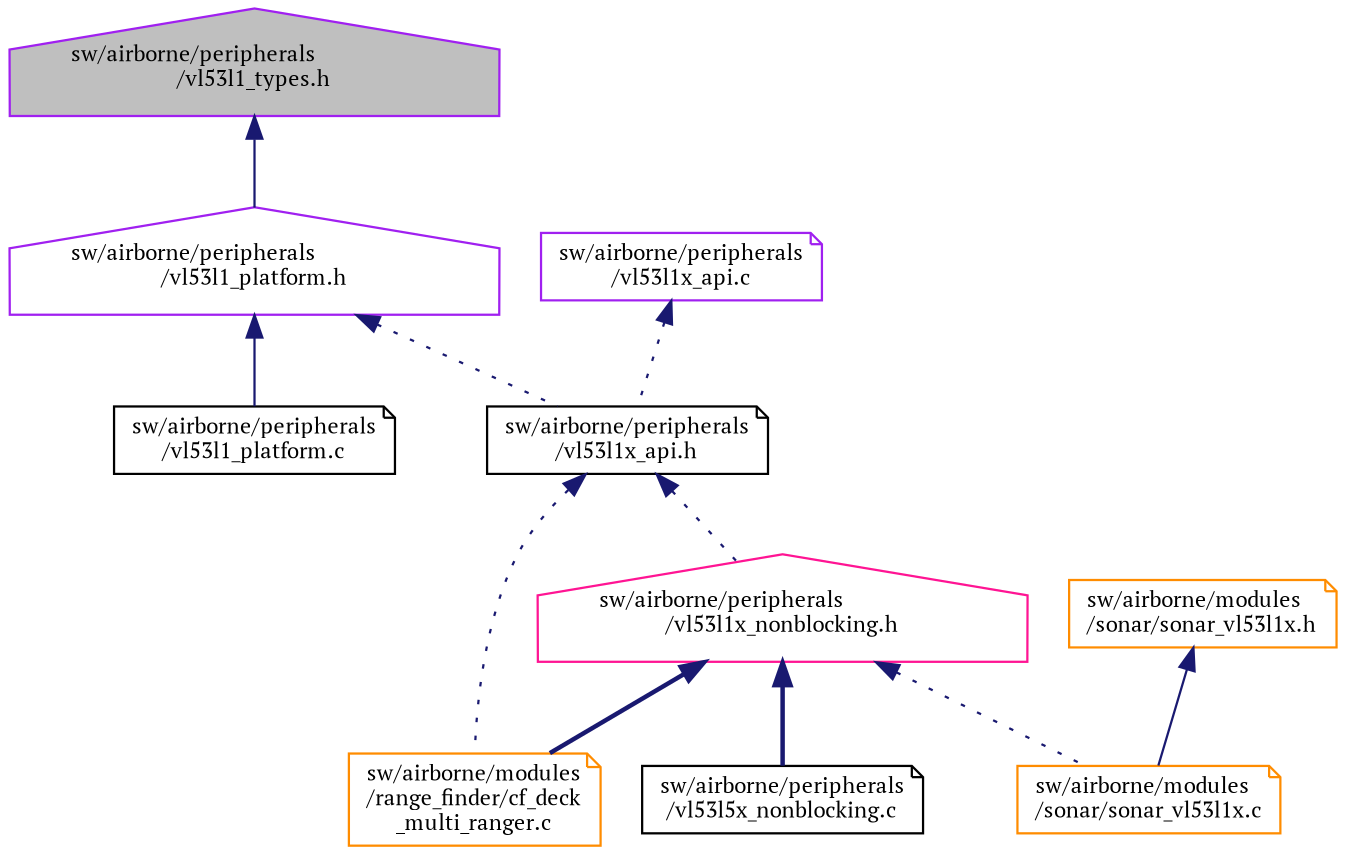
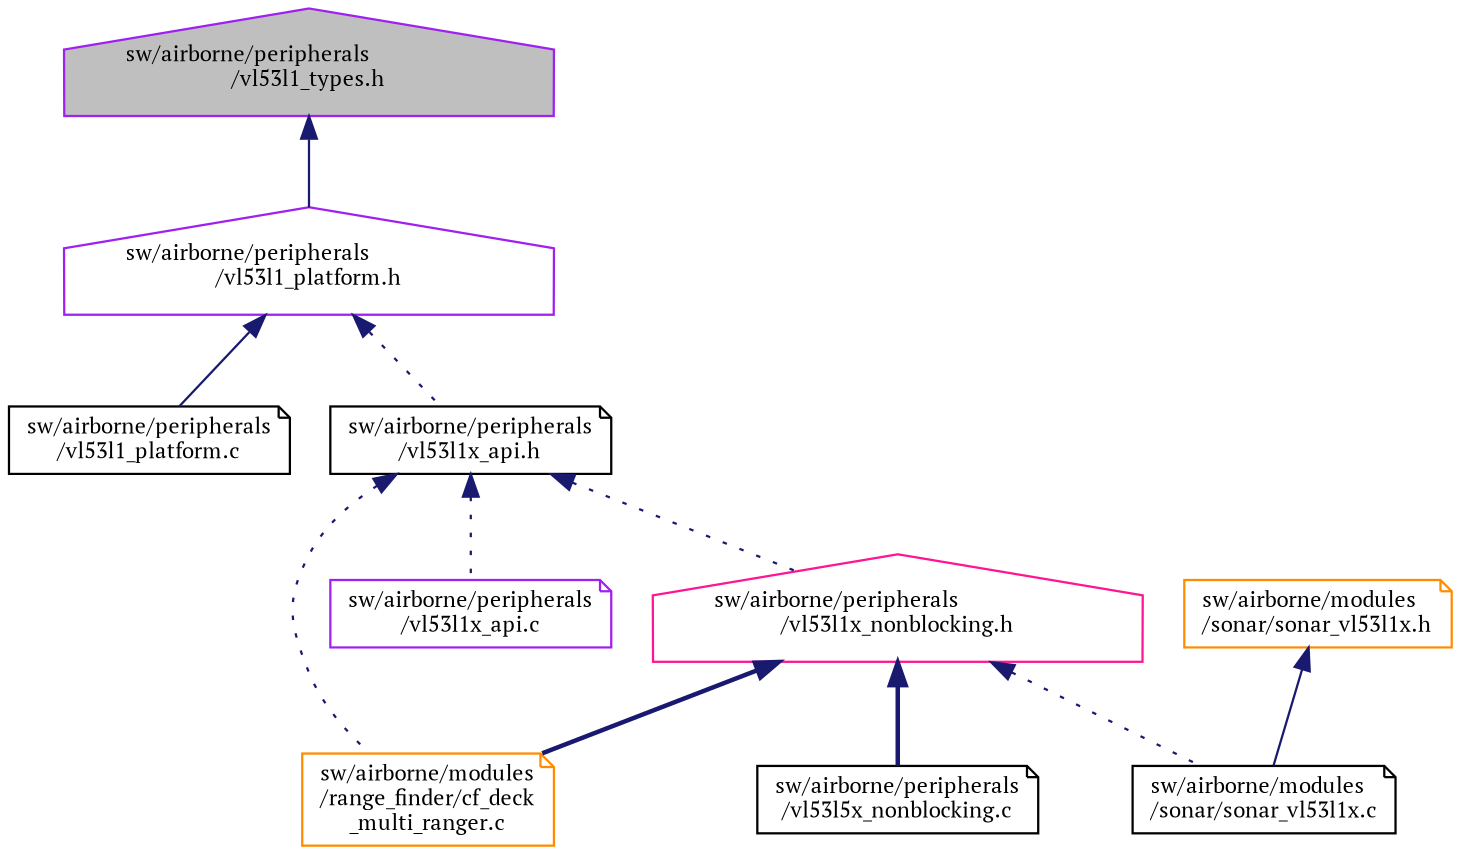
edge "sw/airborne/peripherals /vl53l1x_api.h" -> "sw/airborne/peripherals /vl53l1x_api.c": reversed
node "sw/airborne/modules /sonar/sonar_vl53l1x.c": color darkorange -> black
